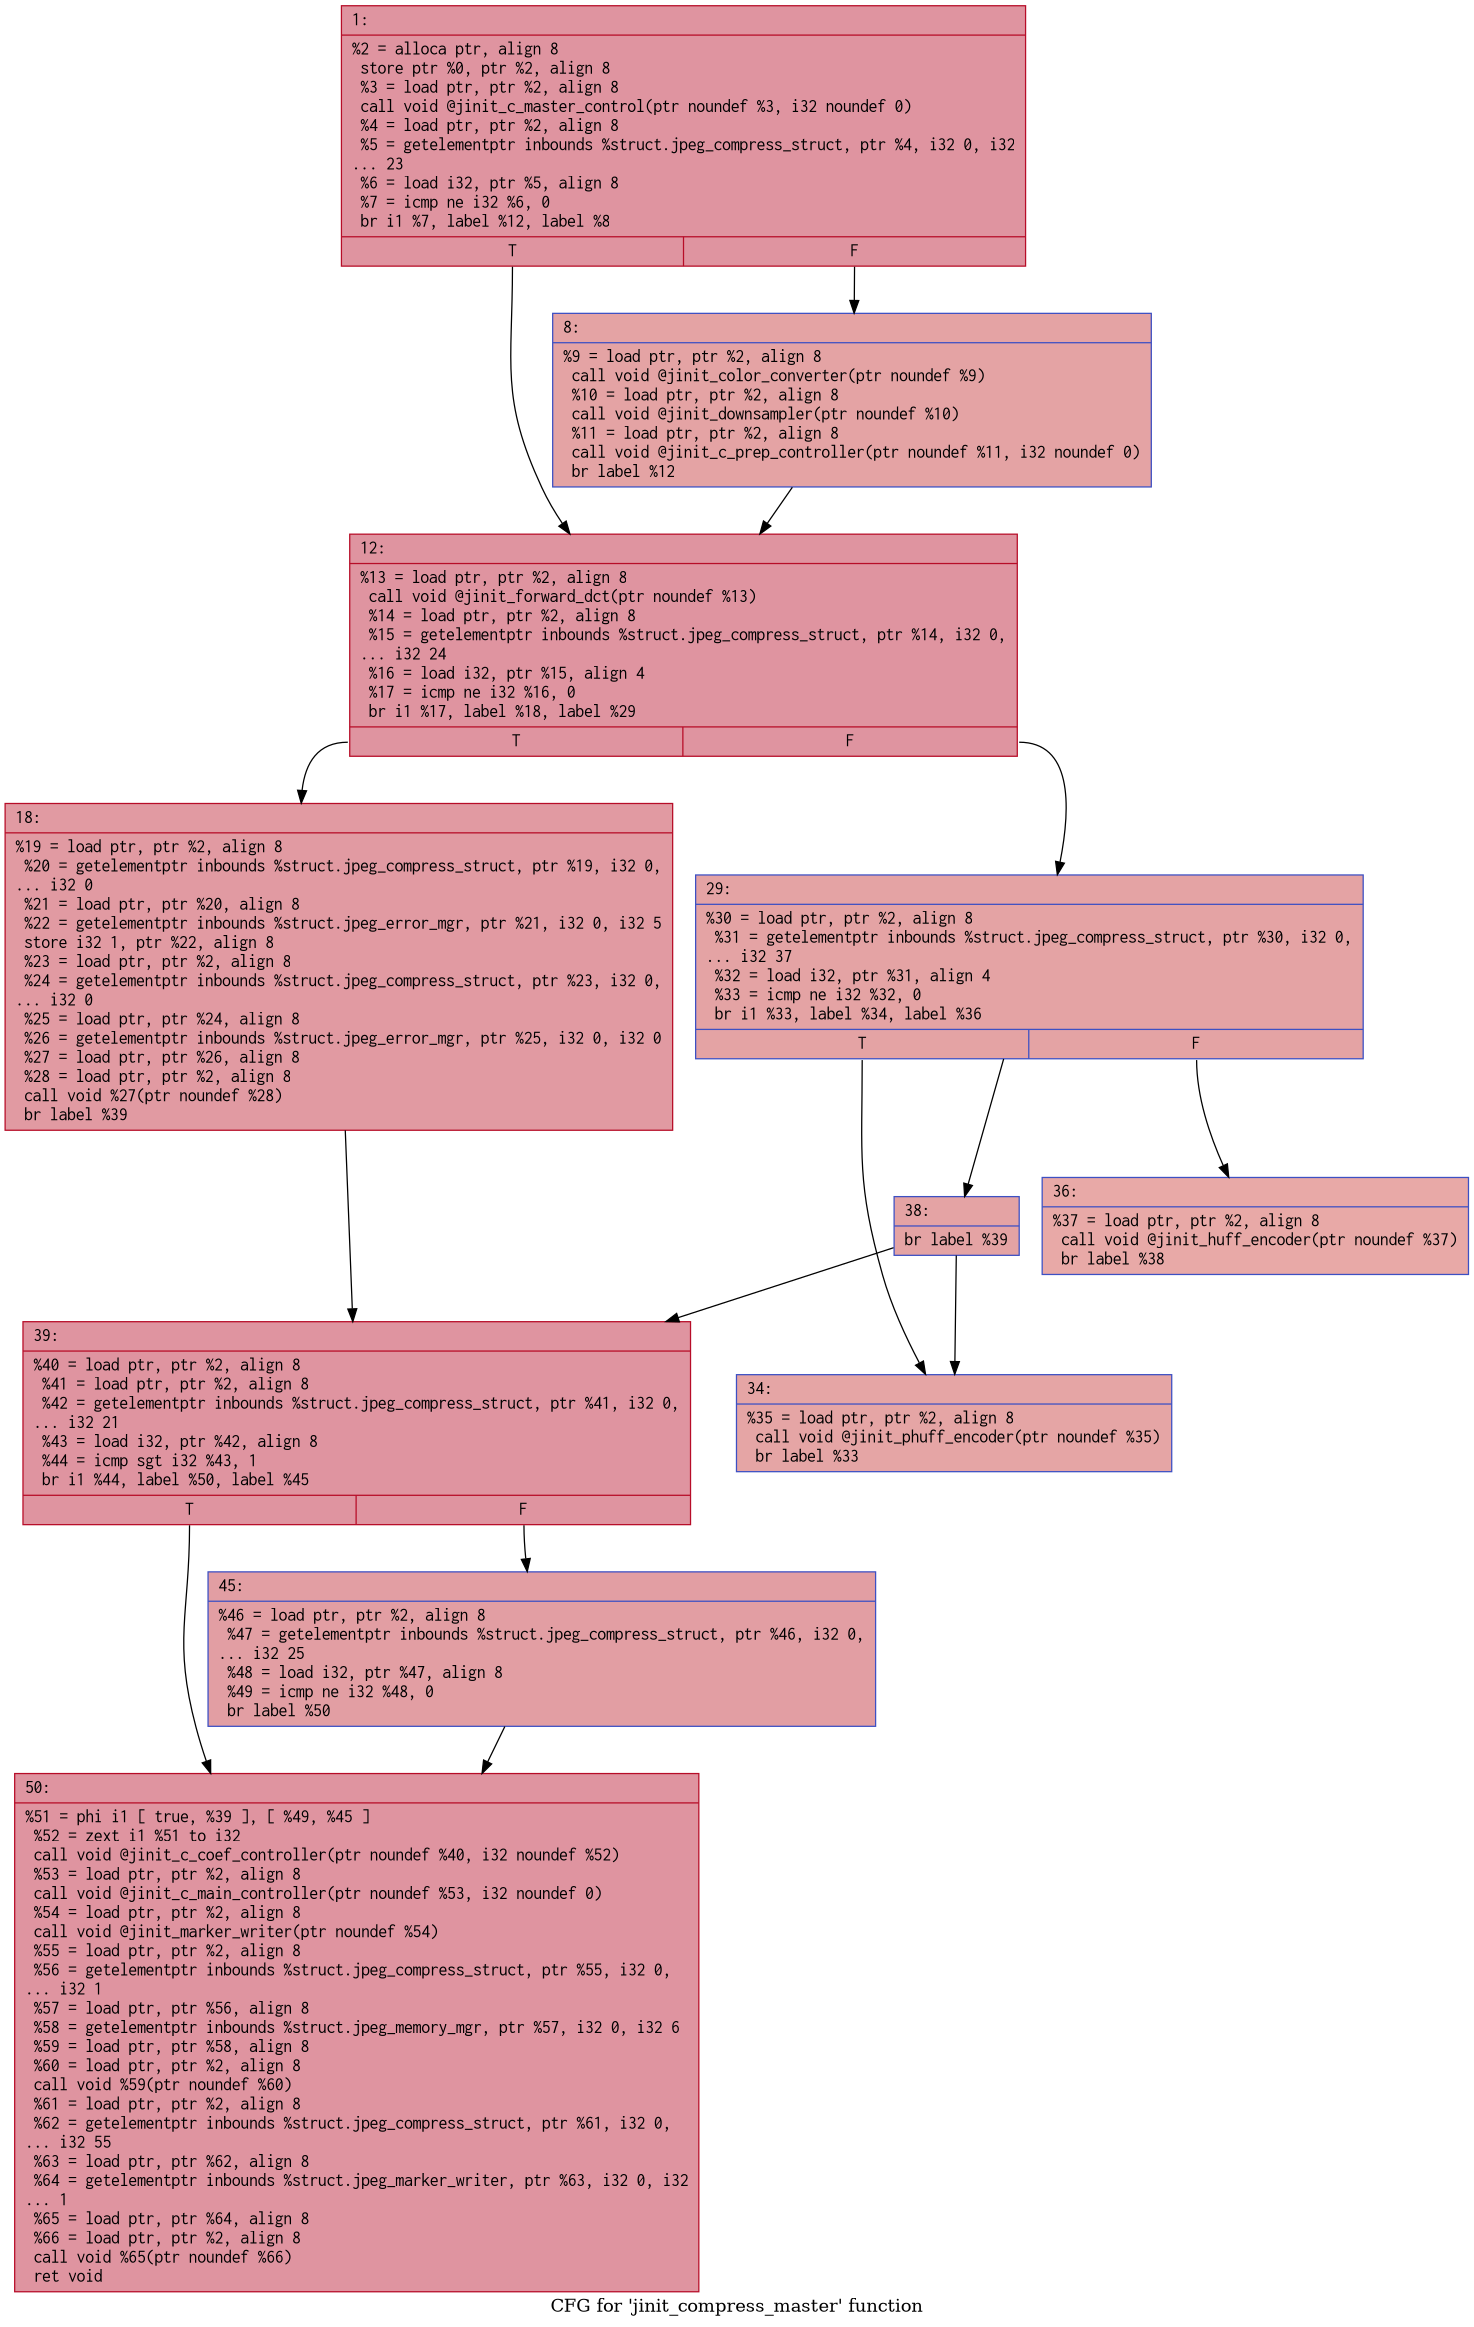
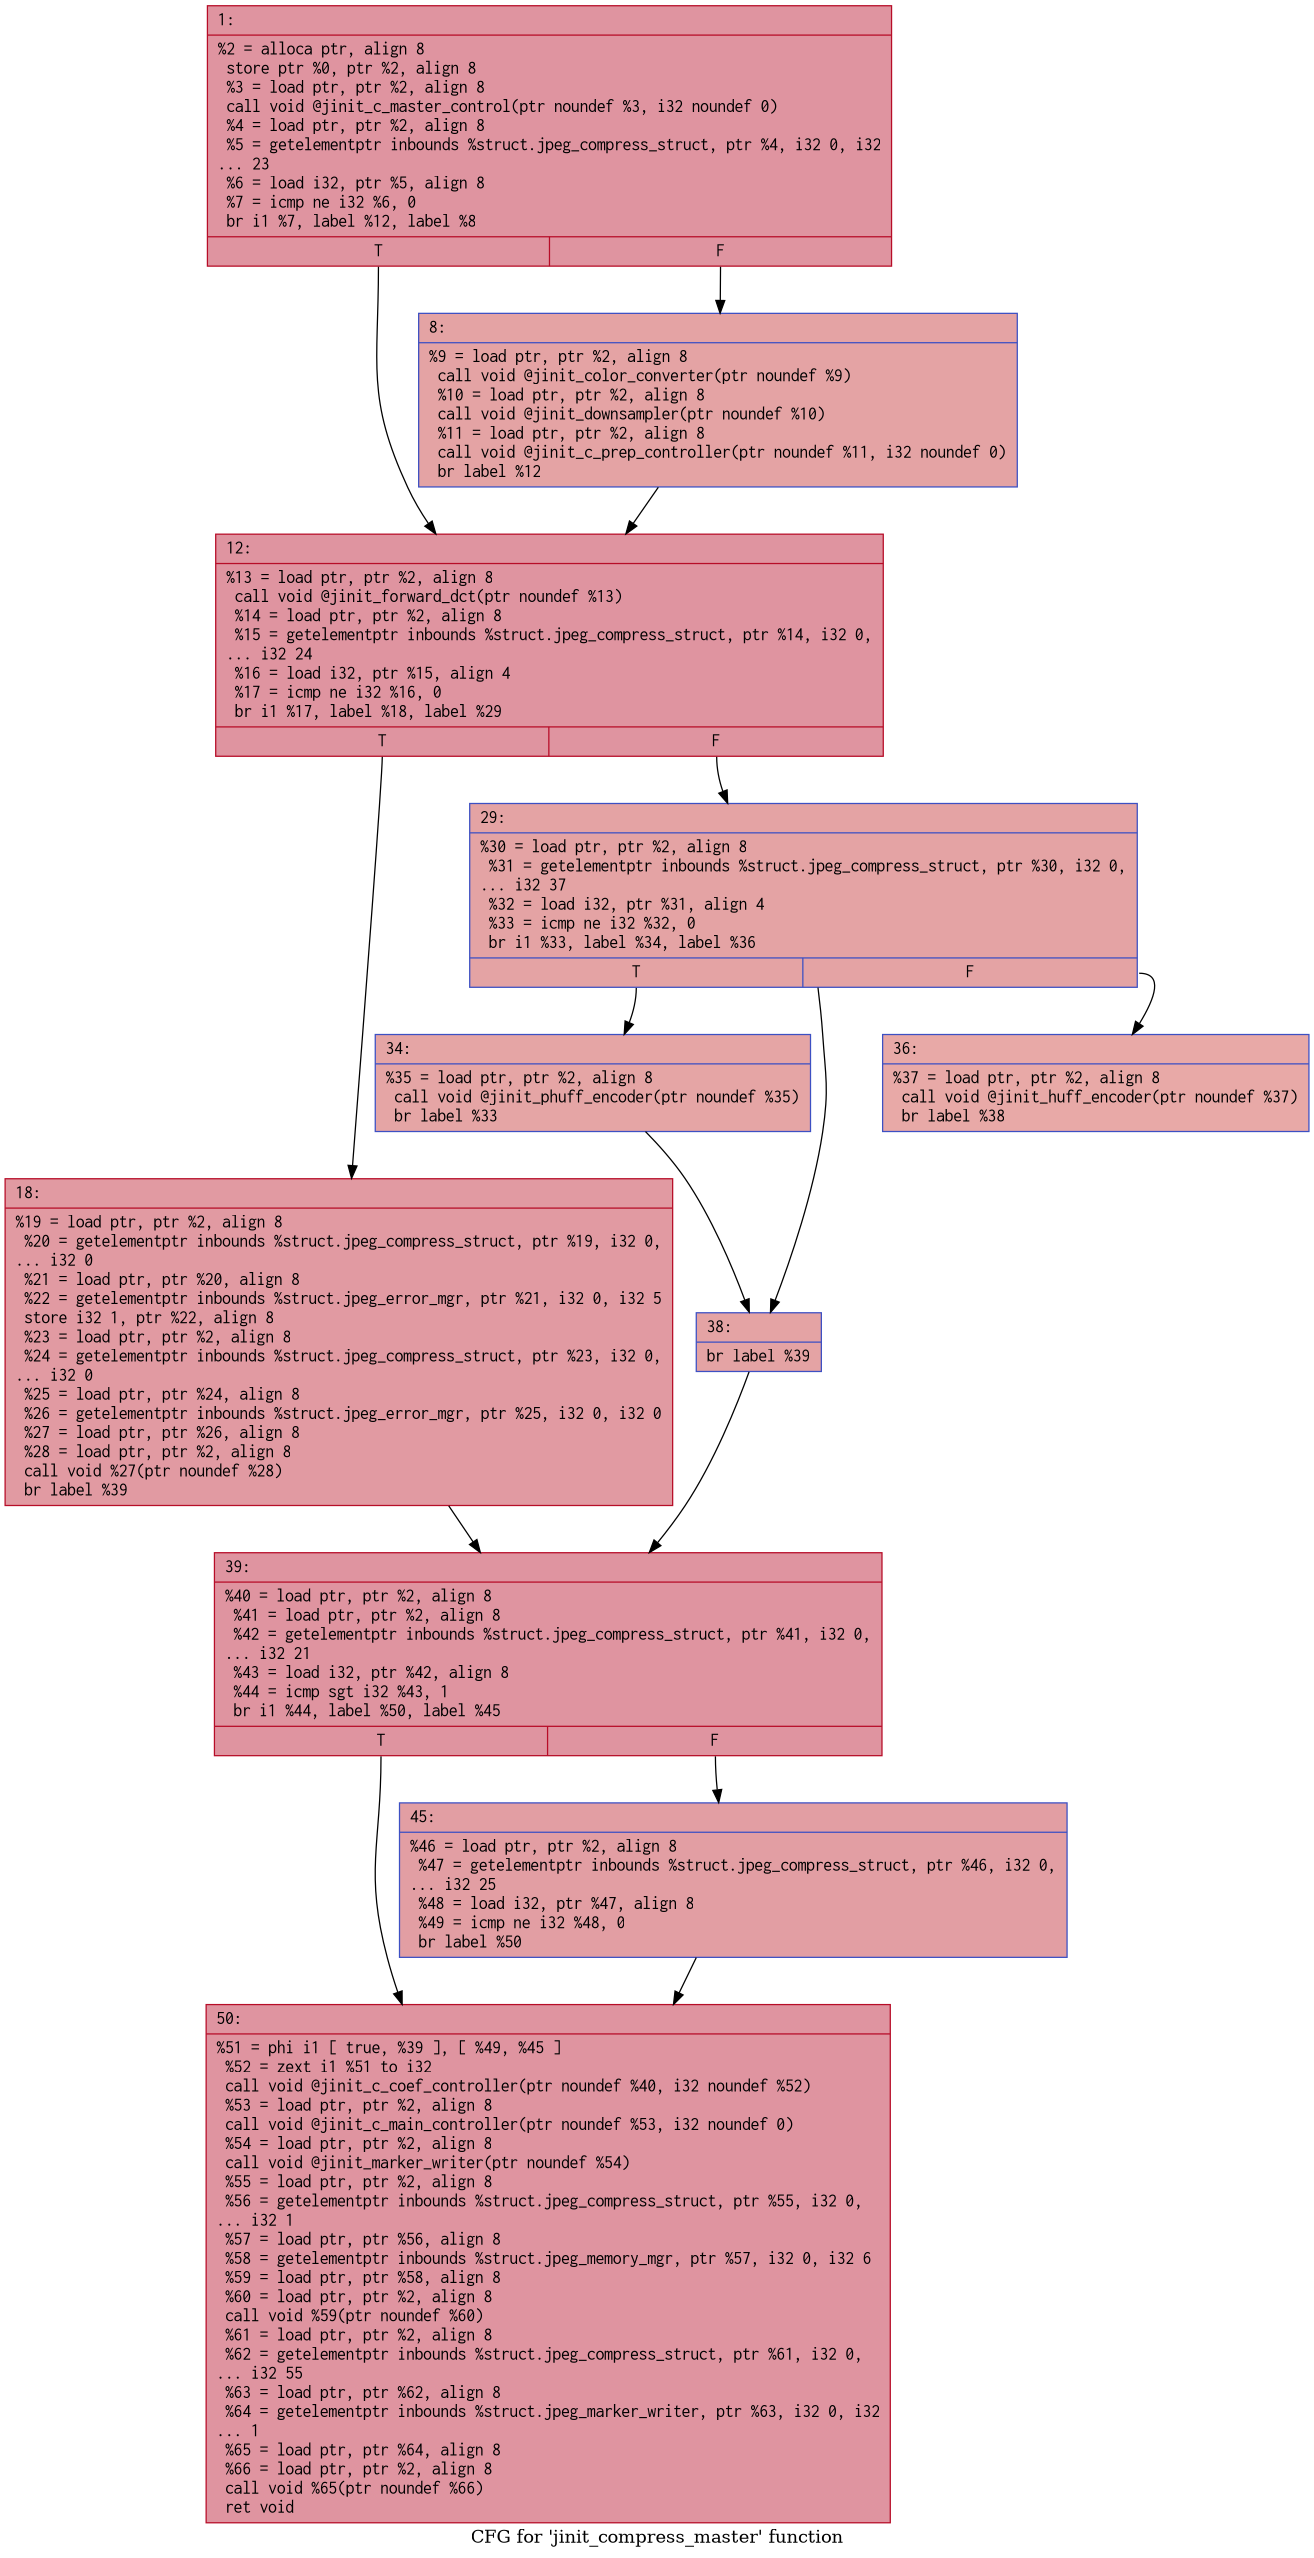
edge "38:" -> "34:": reversed
